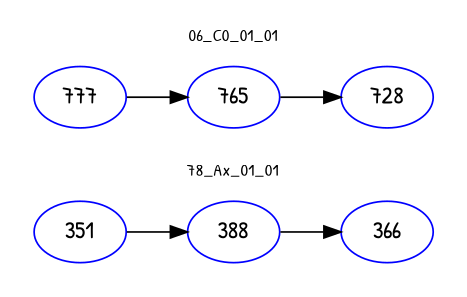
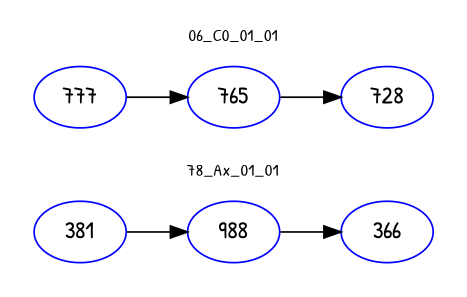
node "351": label "351" -> "381"
node "388": label "388" -> "988"
